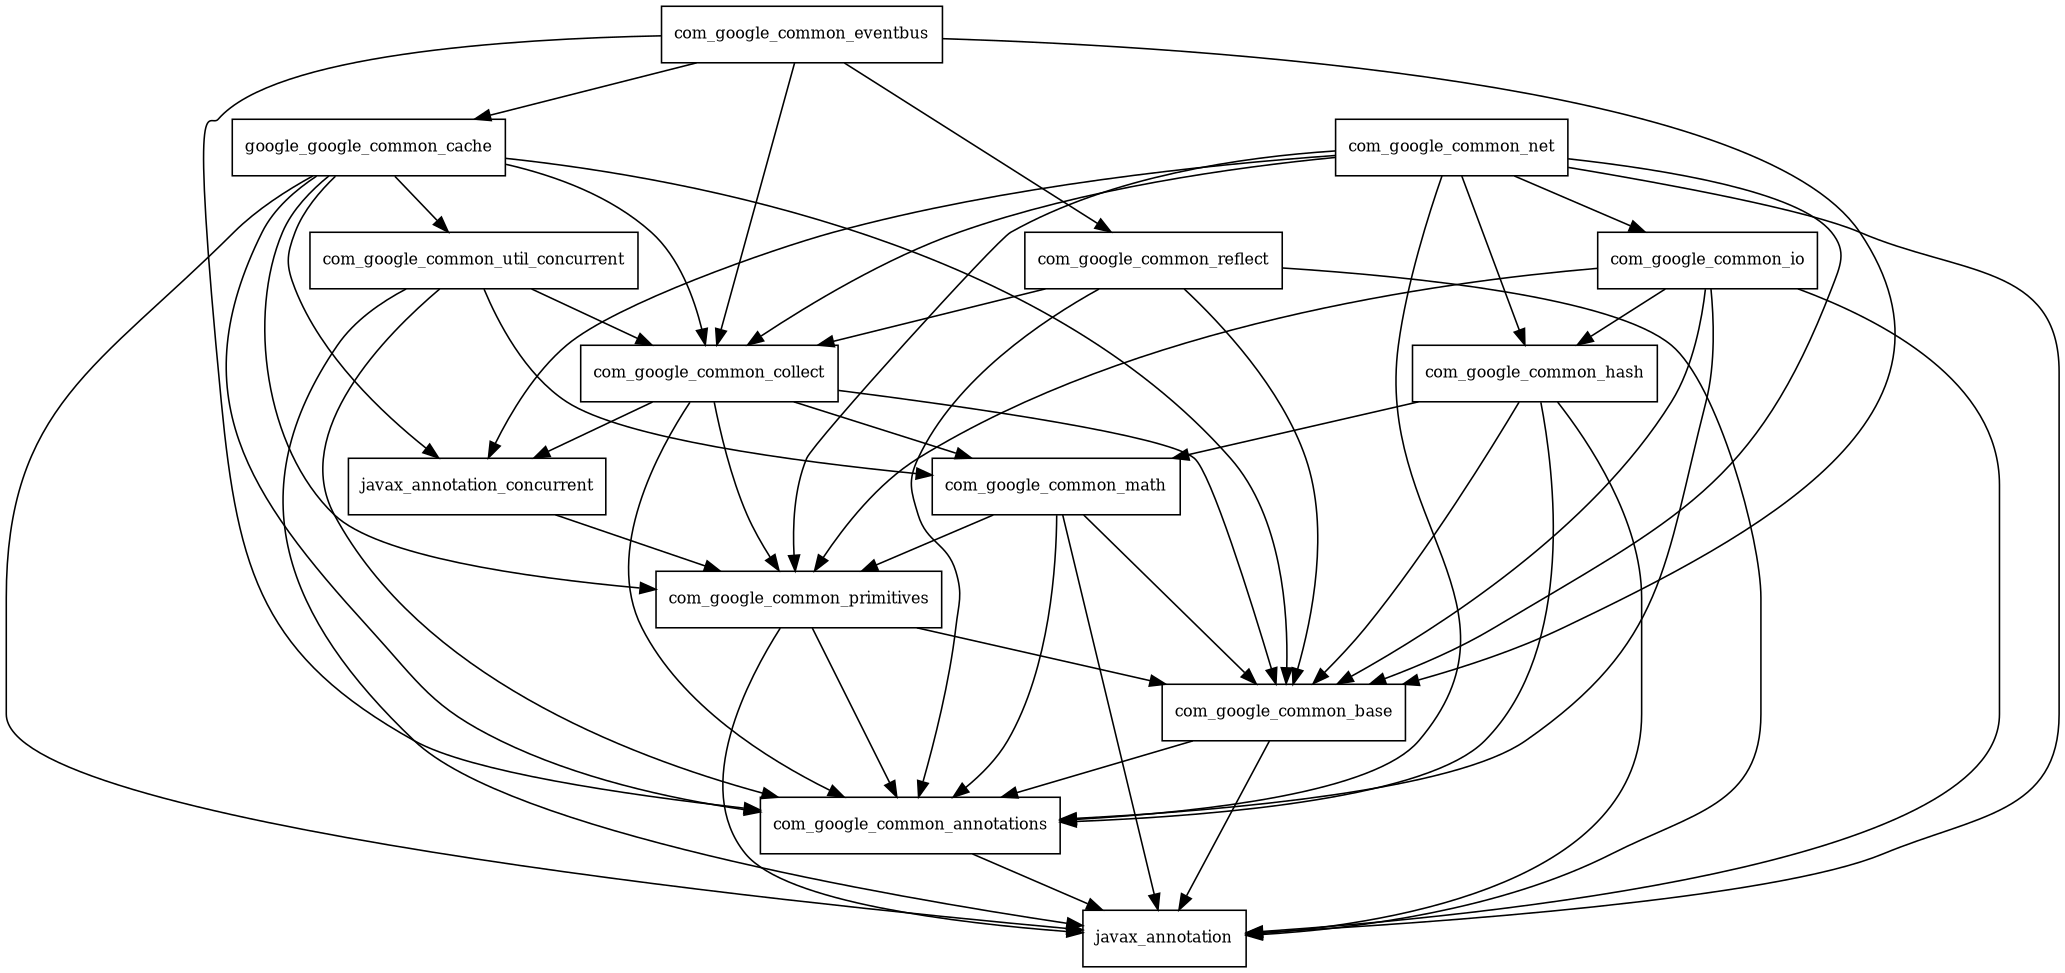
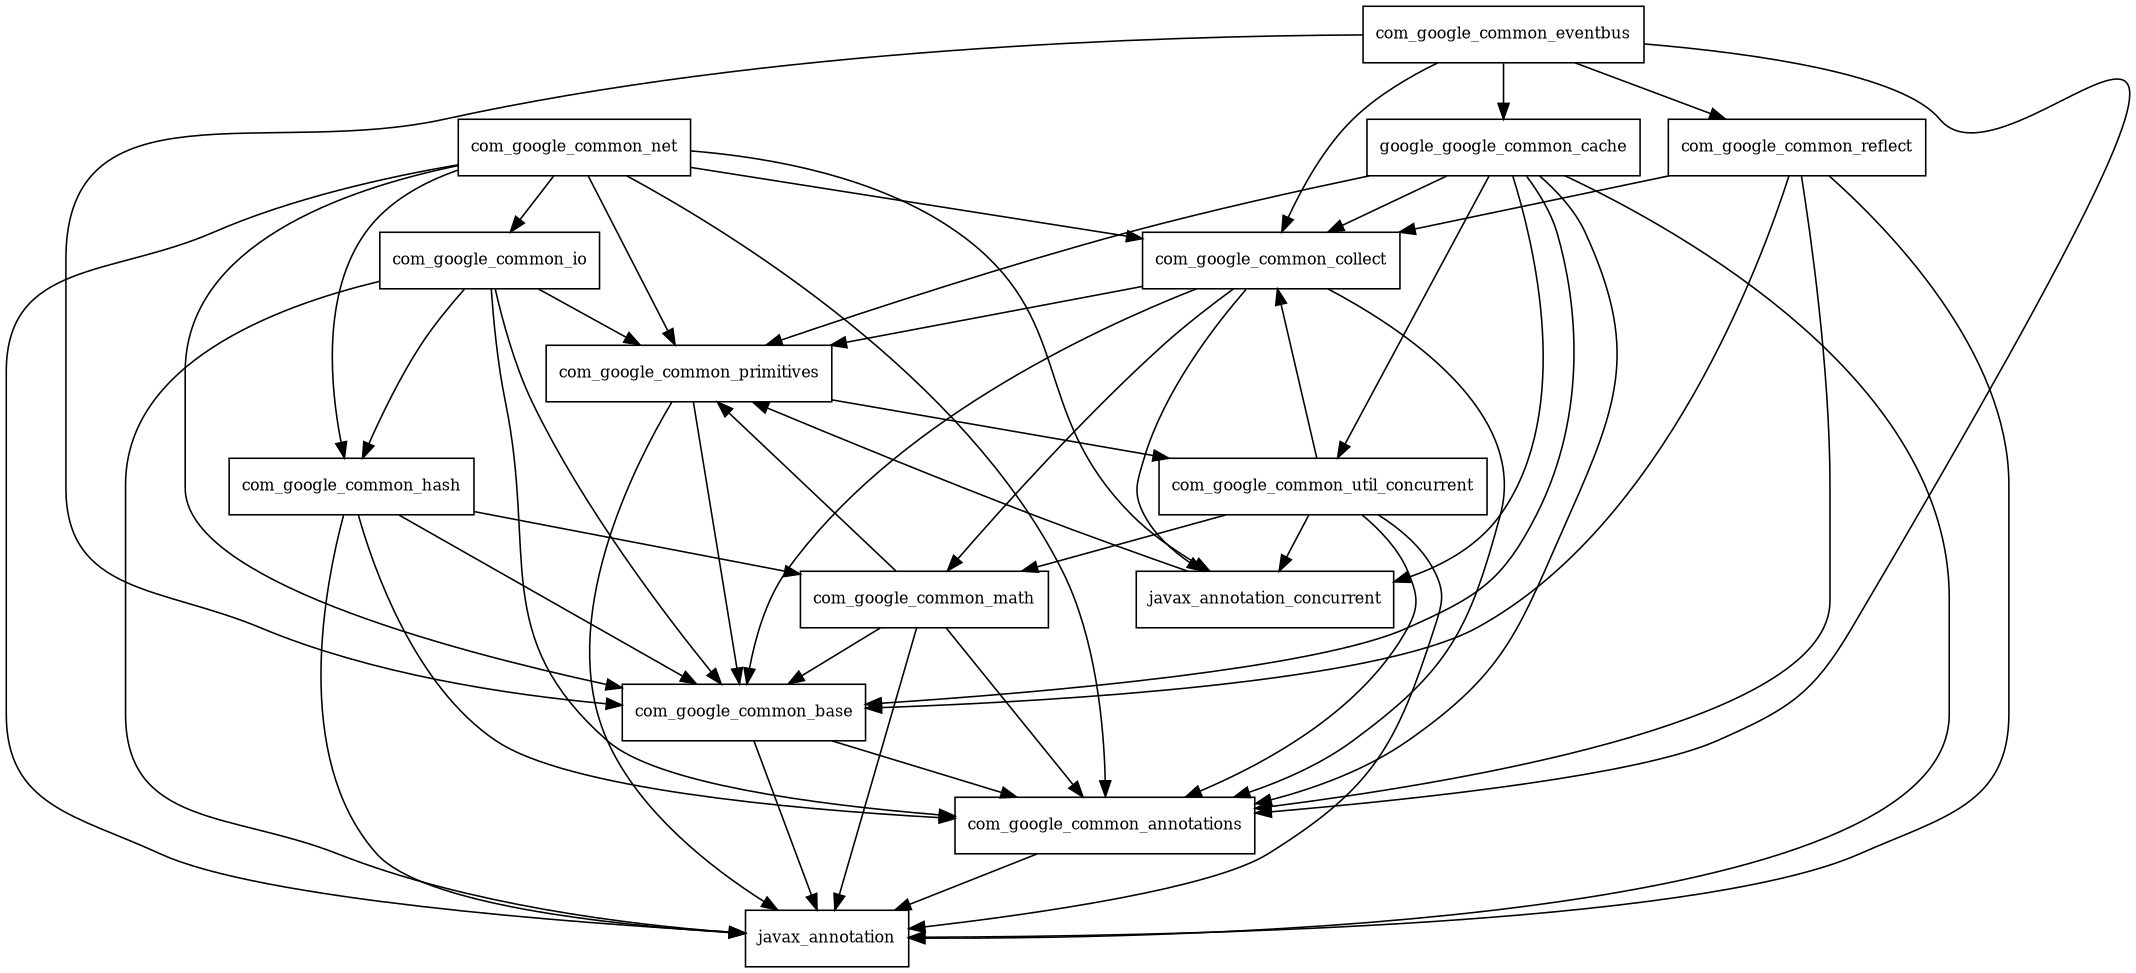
edge "com_google_common_util_concurrent" -> "javax_annotation_concurrent": added
edge "com_google_common_primitives" -> "com_google_common_annotations": now "com_google_common_primitives" -> "com_google_common_util_concurrent"
